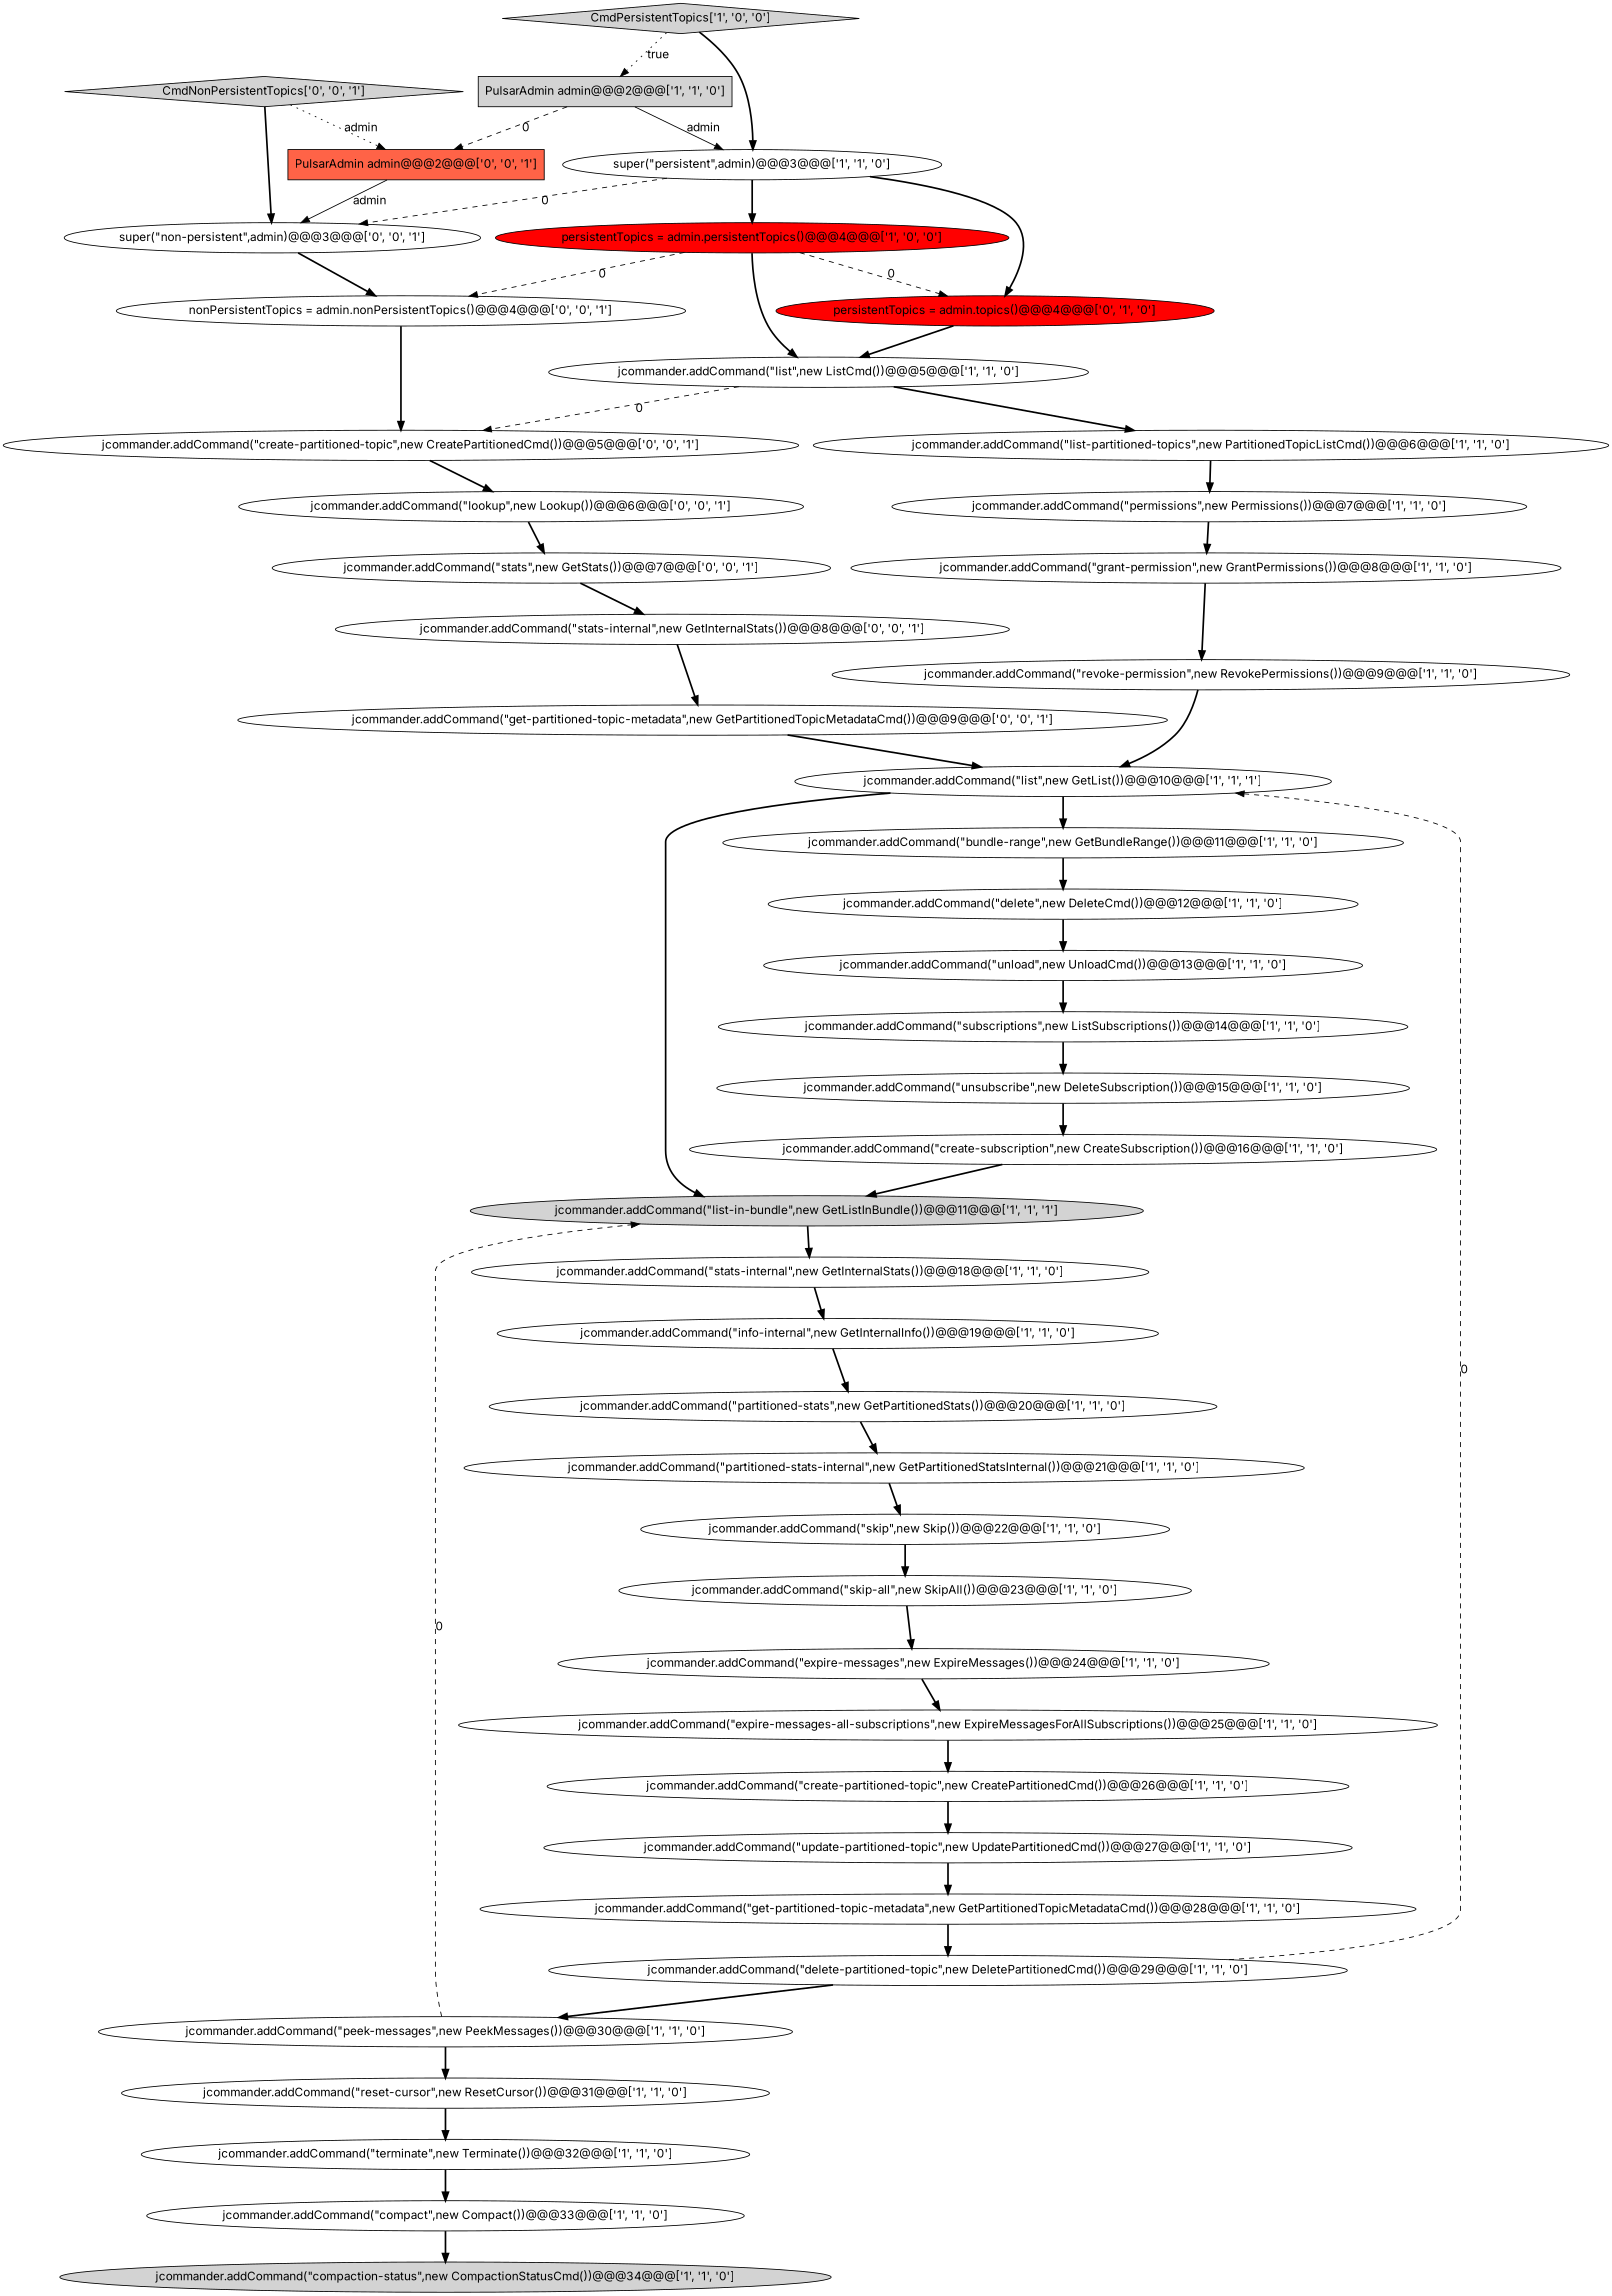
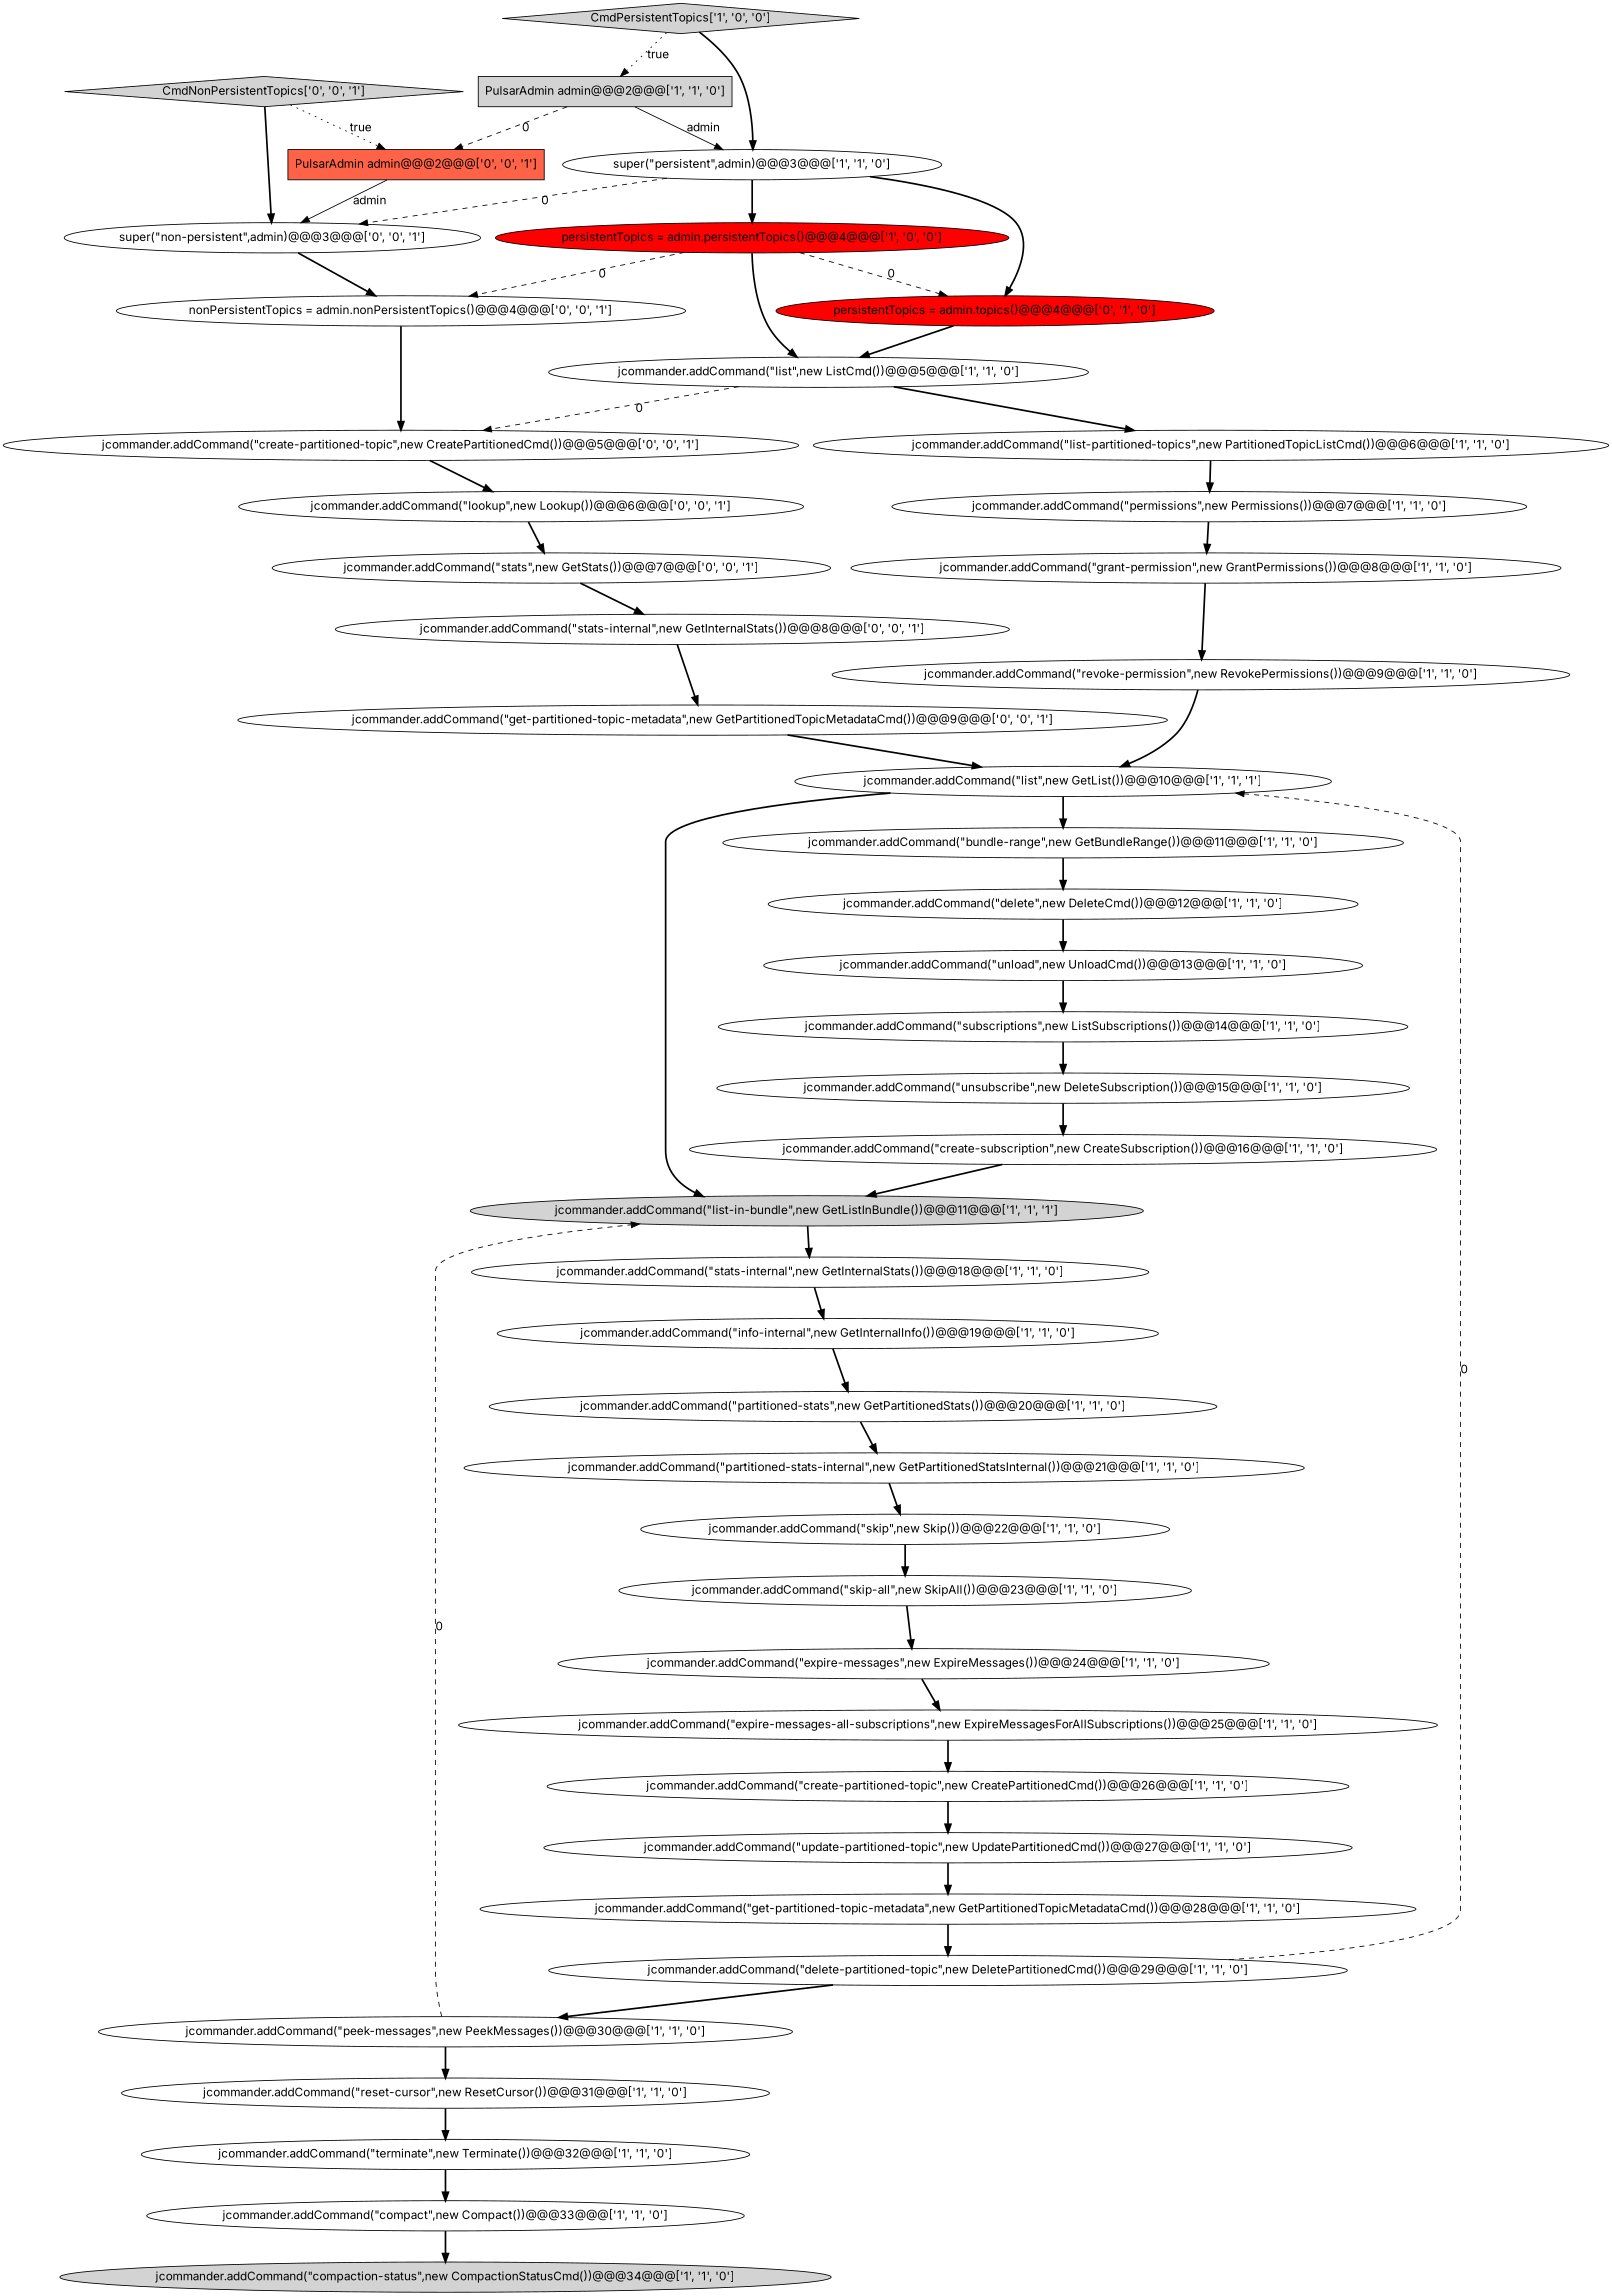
edge "CmdNonPersistentTopics['0', '0', '1']" -> "PulsarAdmin admin@@@2@@@['0', '0', '1']": label "admin" -> "true"
